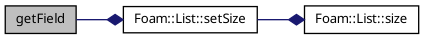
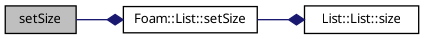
node "getField": label "getField" -> "setSize"
node "Foam::List::size": label "Foam::List::size" -> "List::List::size"
